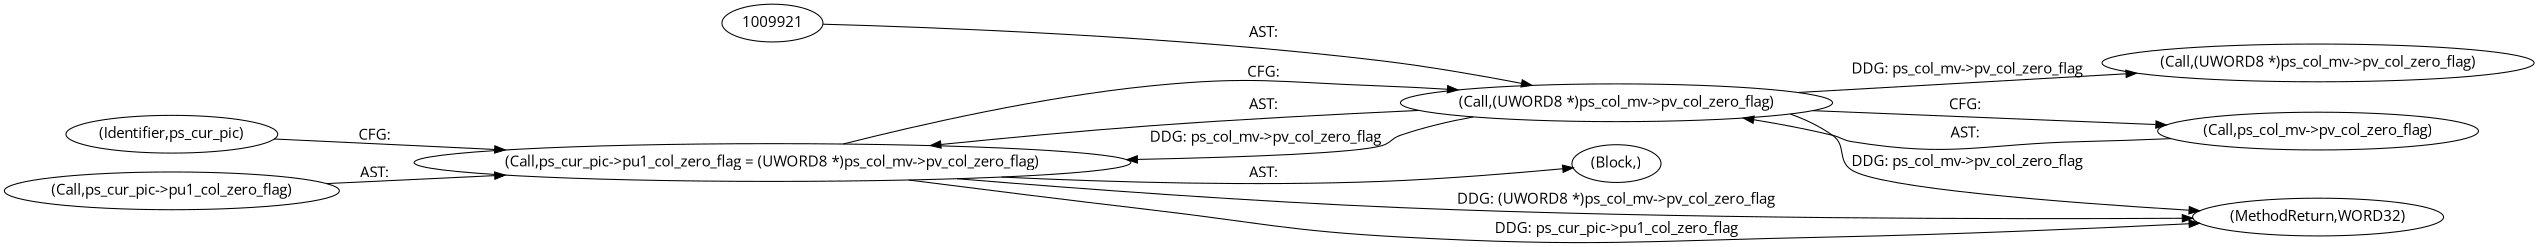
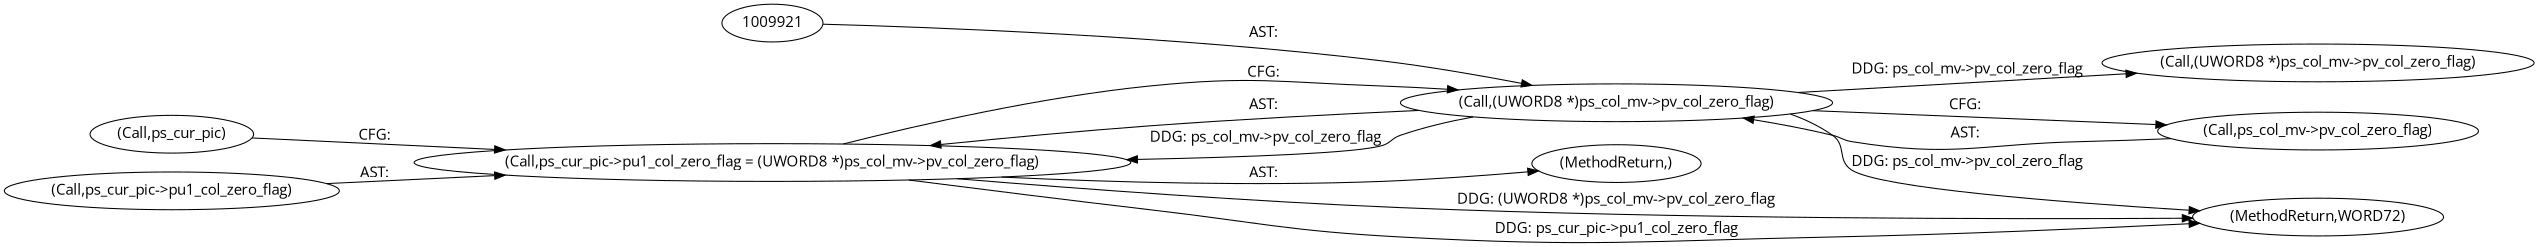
node "(Identifier,ps_cur_pic)": label "(Identifier,ps_cur_pic)" -> "(Call,ps_cur_pic)"
node "(Block,)": label "(Block,)" -> "(MethodReturn,)"
node "(MethodReturn,WORD32)": label "(MethodReturn,WORD32)" -> "(MethodReturn,WORD72)"
